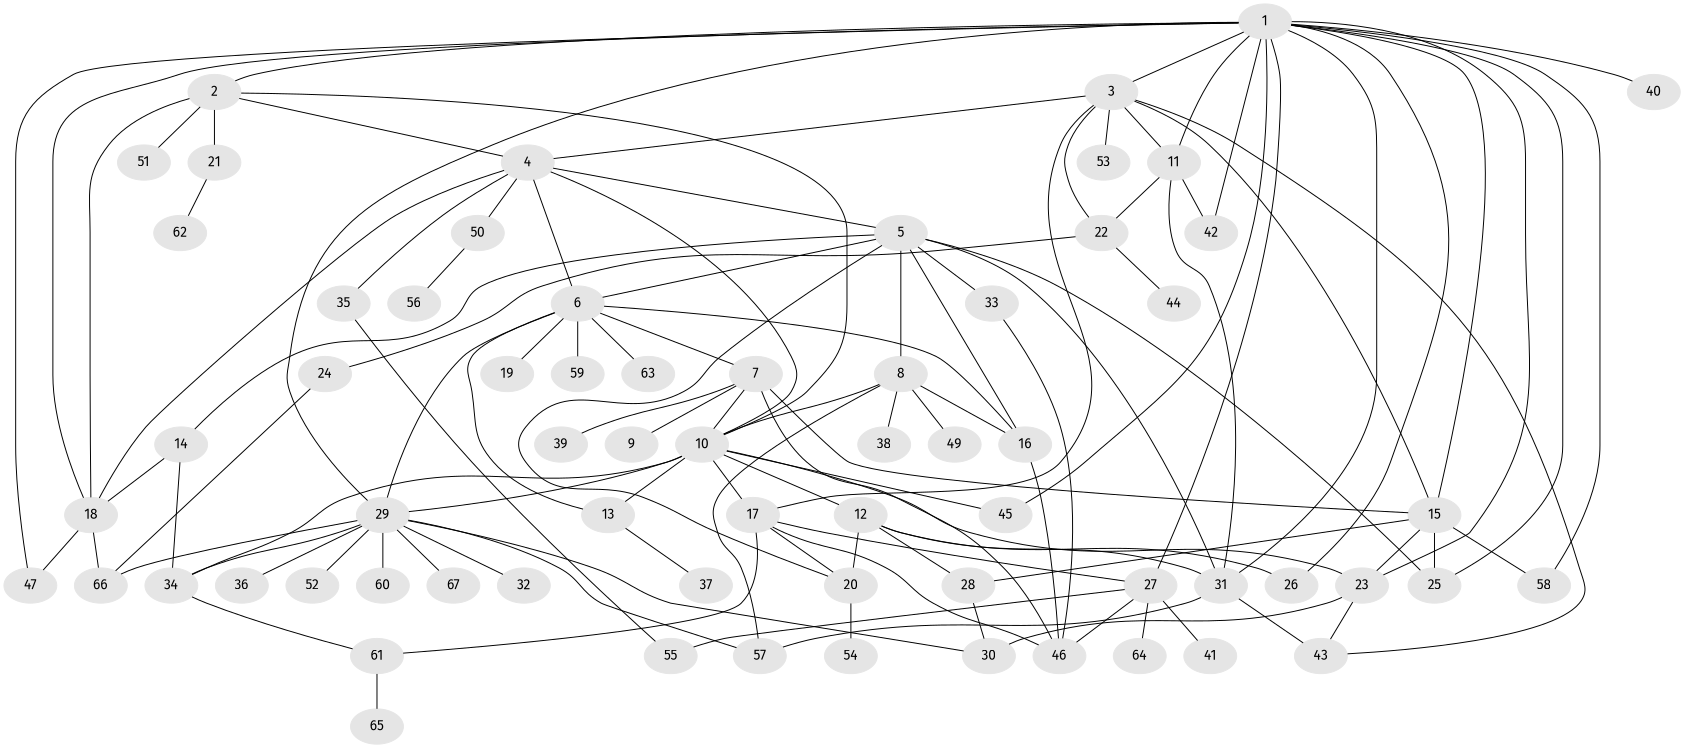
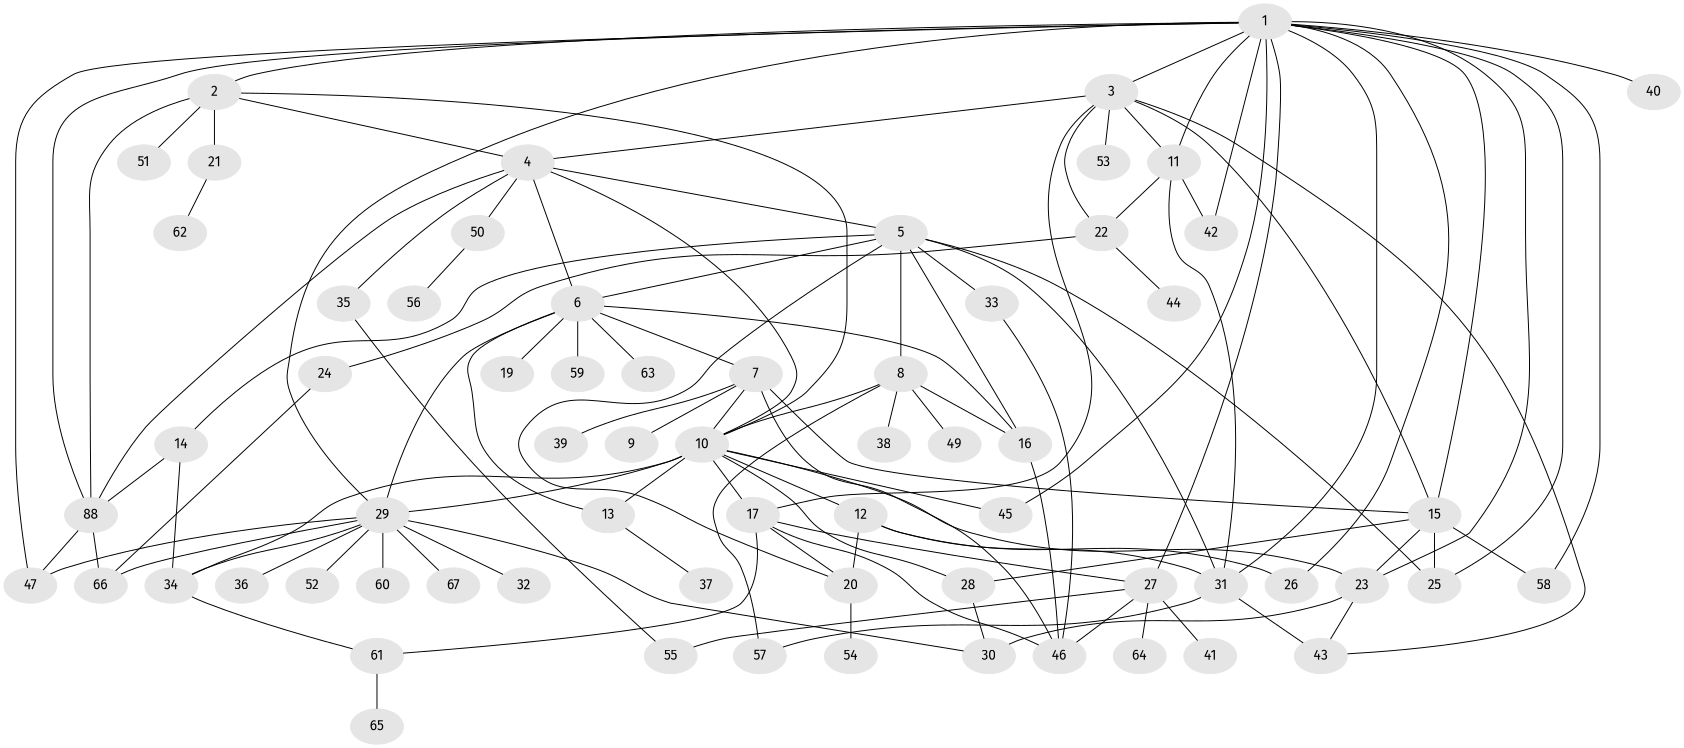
node "18": label "18" -> "88"
edge "12" -- "28": now "10" -- "28"
edge "29" -- "57": now "29" -- "47"
